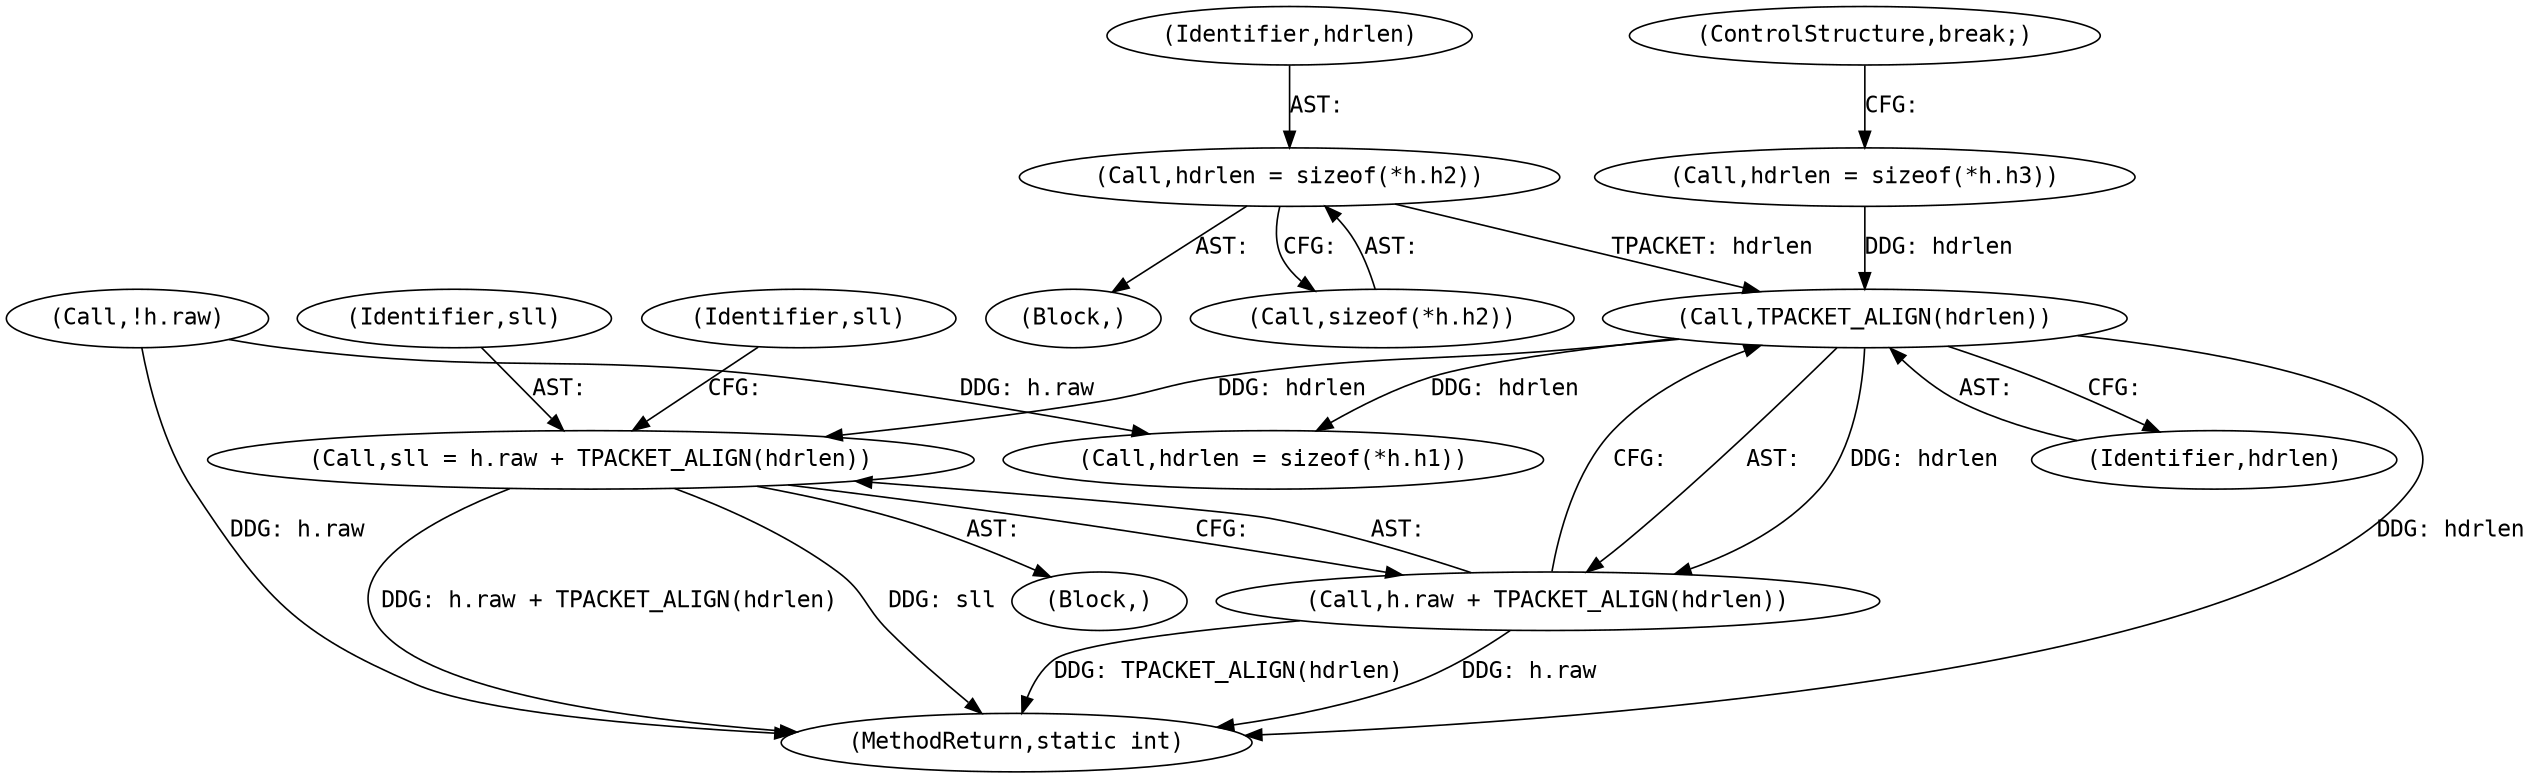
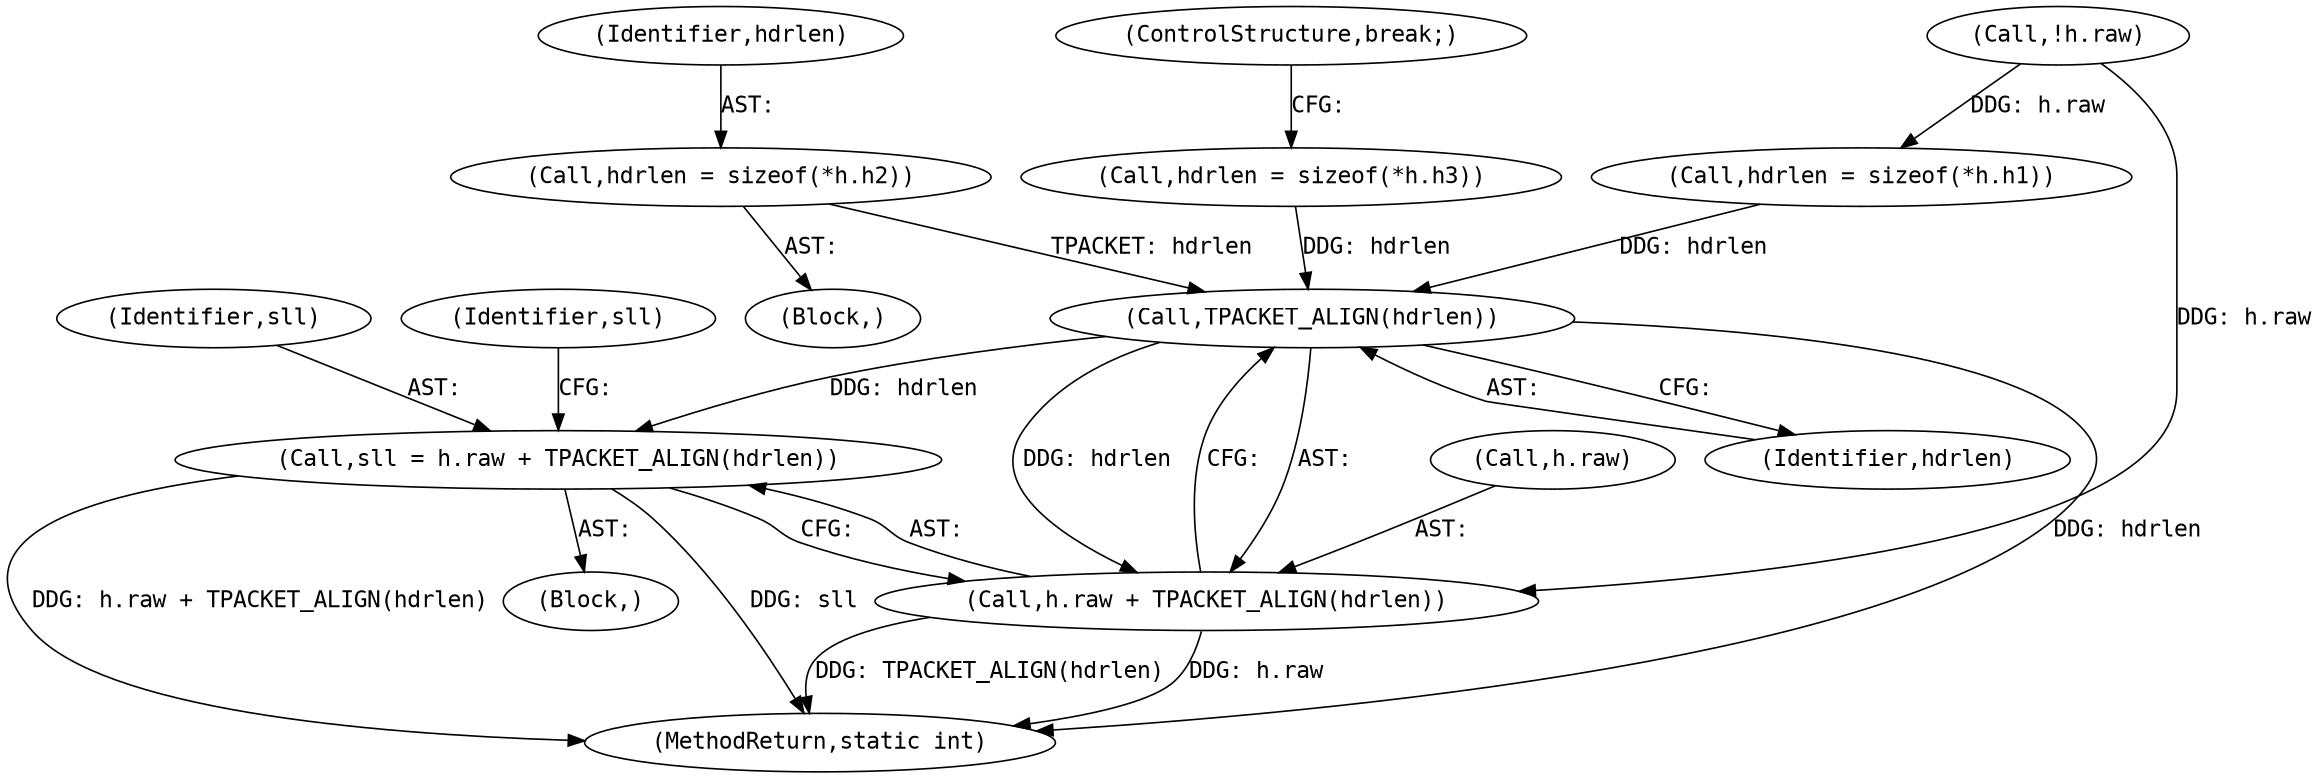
node "(Call,sizeof(*h.h2))": removed
edge "(Call,TPACKET_ALIGN(hdrlen))" -> "(Call,hdrlen = sizeof(*h.h1))": reversed
node "(Call,h.raw)": added
edge "(Call,!h.raw)" -> "(MethodReturn,static int)": now "(Call,!h.raw)" -> "(Call,h.raw + TPACKET_ALIGN(hdrlen))"
